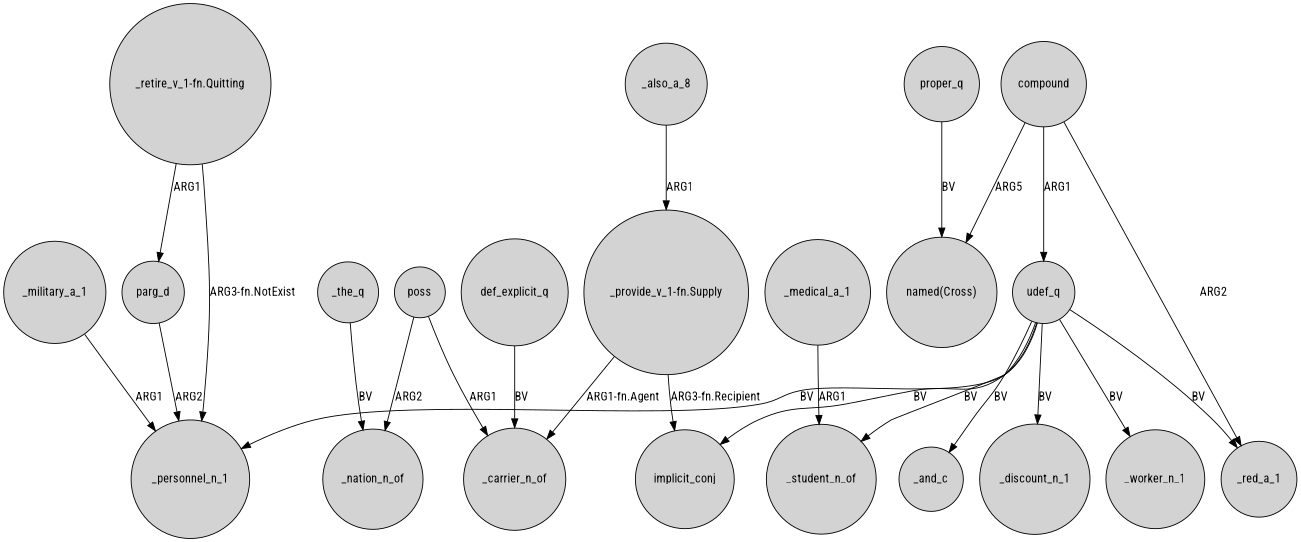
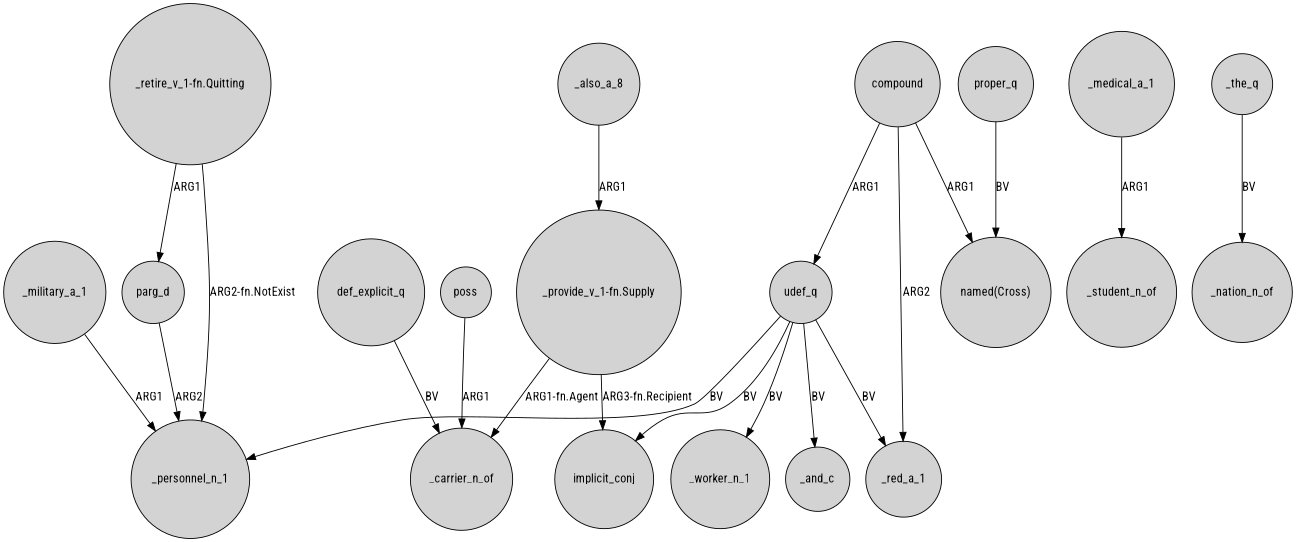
edge "compound" -> "named(Cross)": label "ARG5" -> "ARG1"
edge "_retire_v_1-fn.Quitting" -> "_personnel_n_1": label "ARG3-fn.NotExist" -> "ARG2-fn.NotExist"
edge "poss" -> "_nation_n_of": removed, label "ARG2"
edge "udef_q" -> "_student_n_of": removed, label "BV"
node "_discount_n_1": removed
